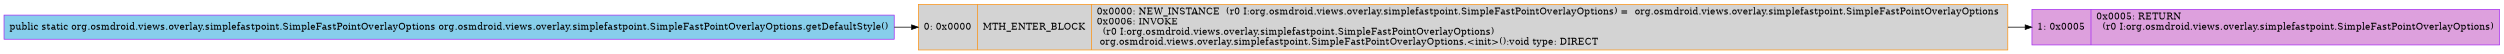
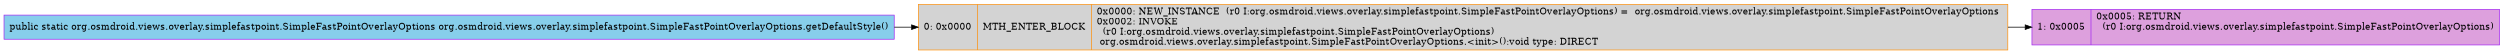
node "0: 0x0000": text "0x0006: INVOKE" -> "0x0002: INVOKE"
